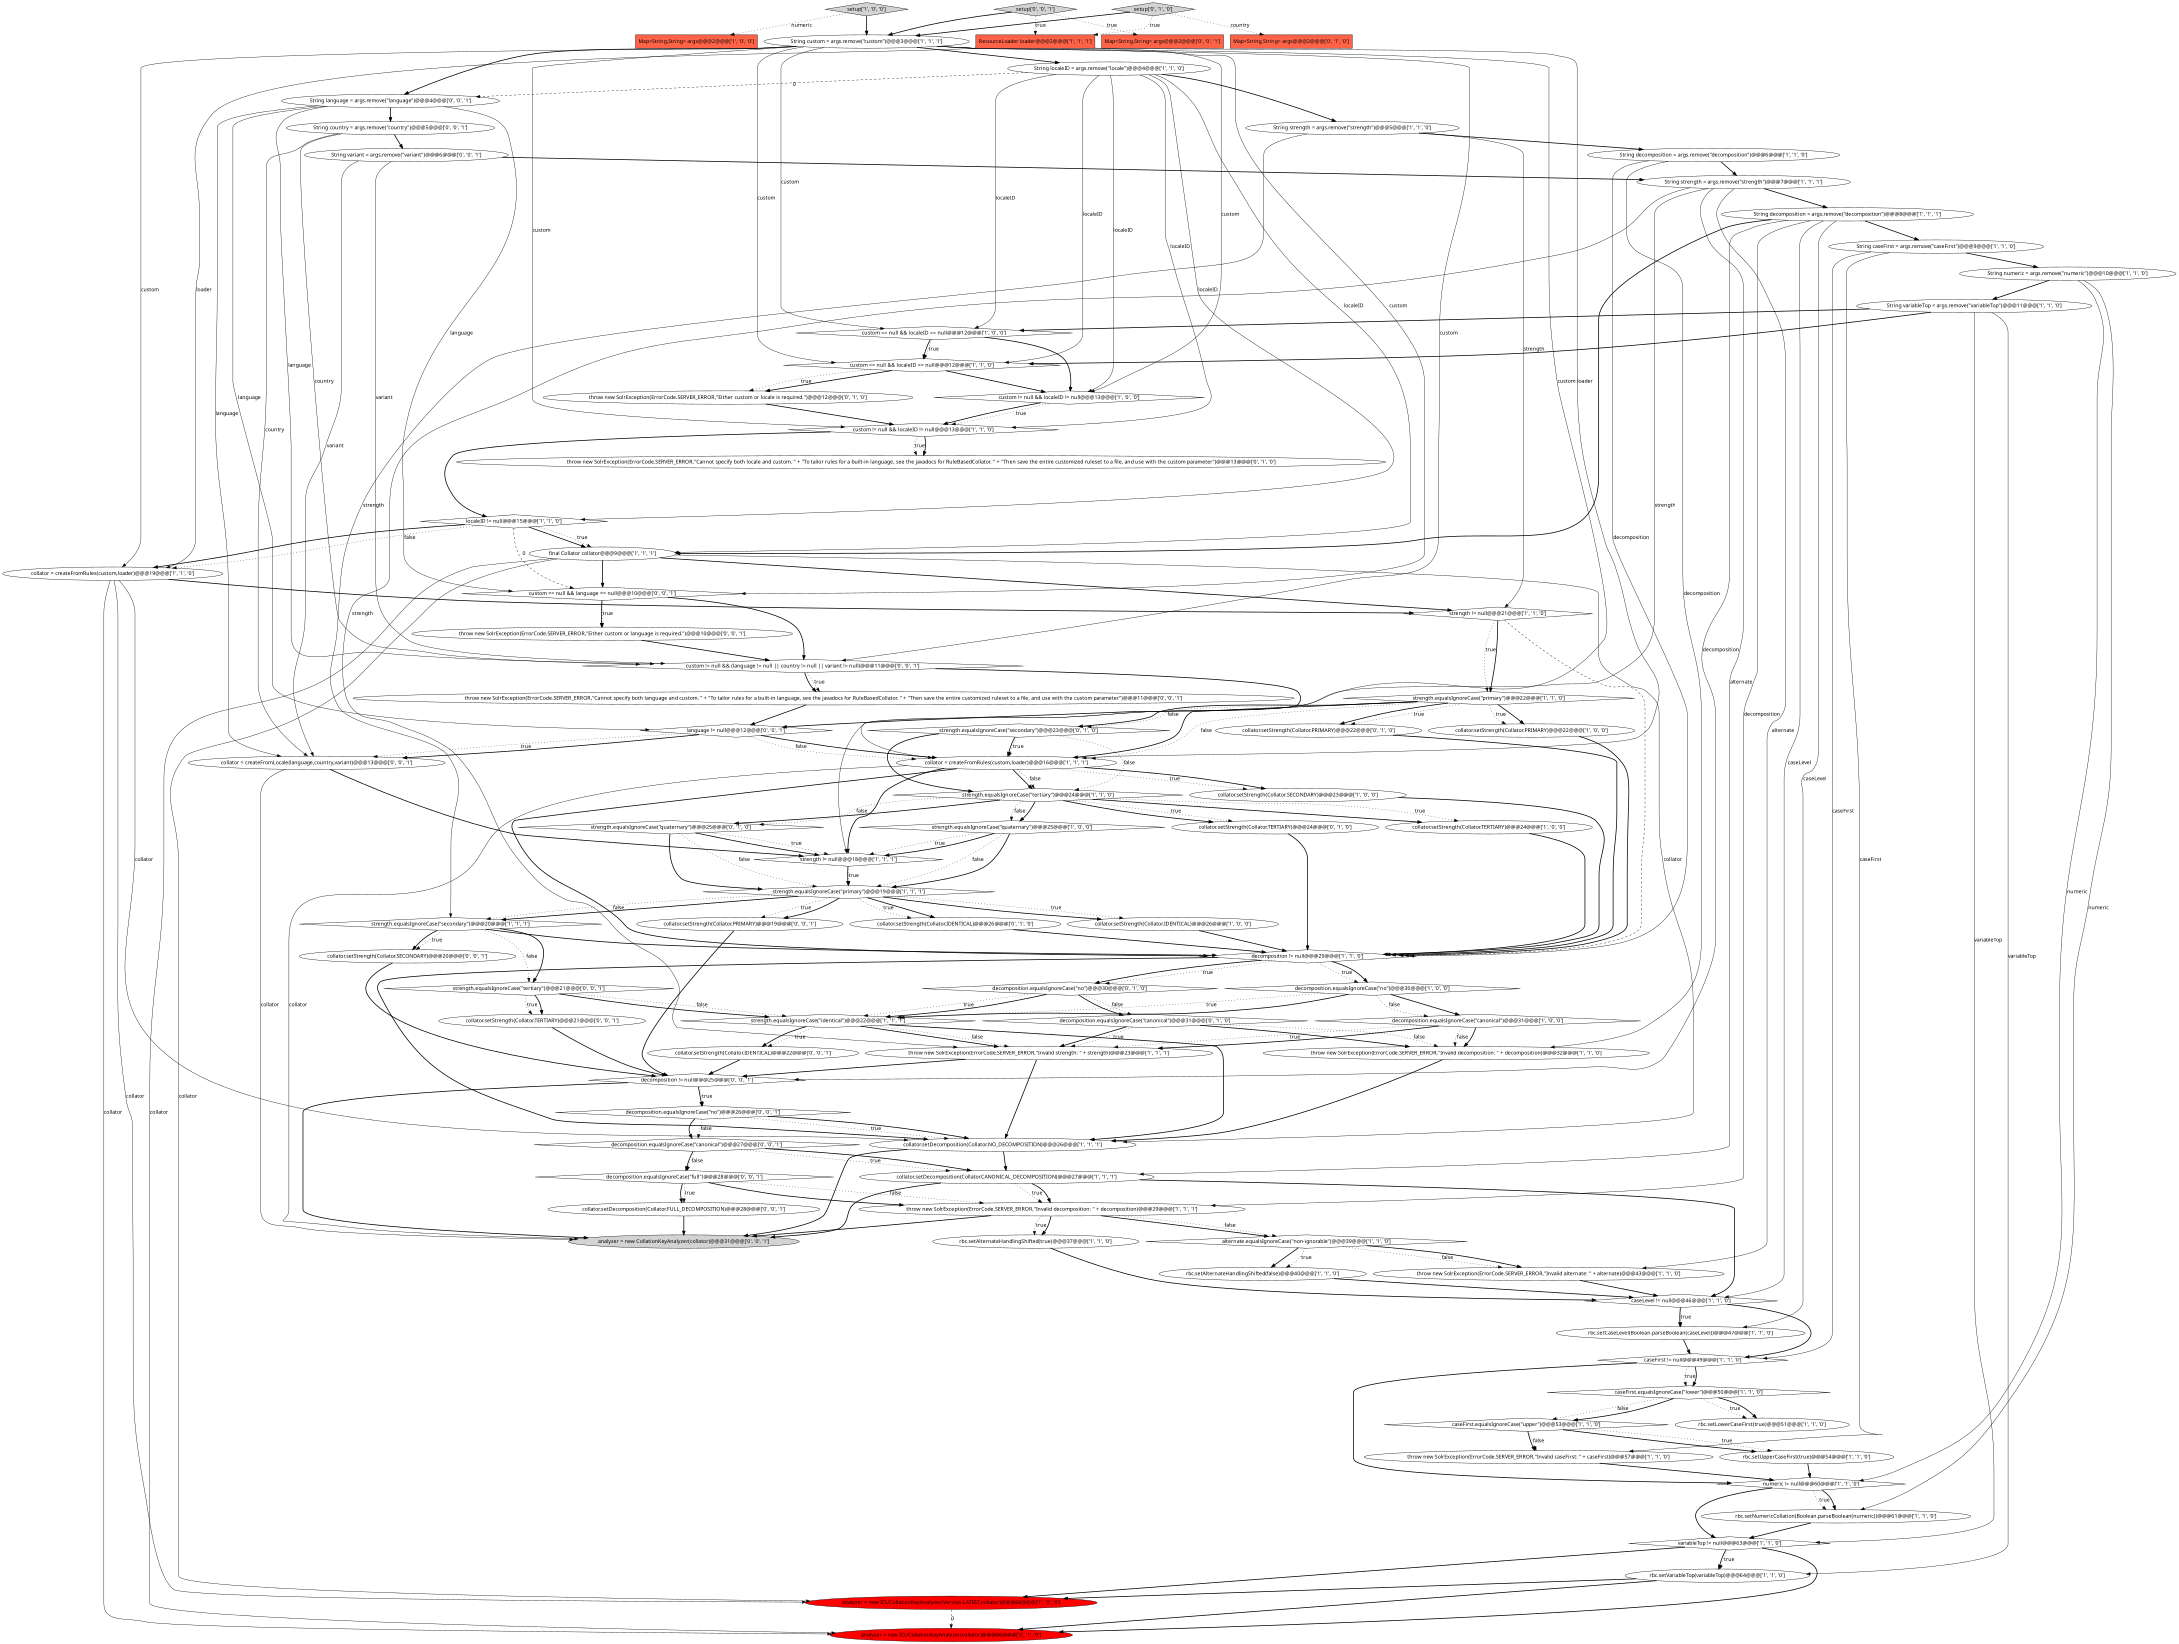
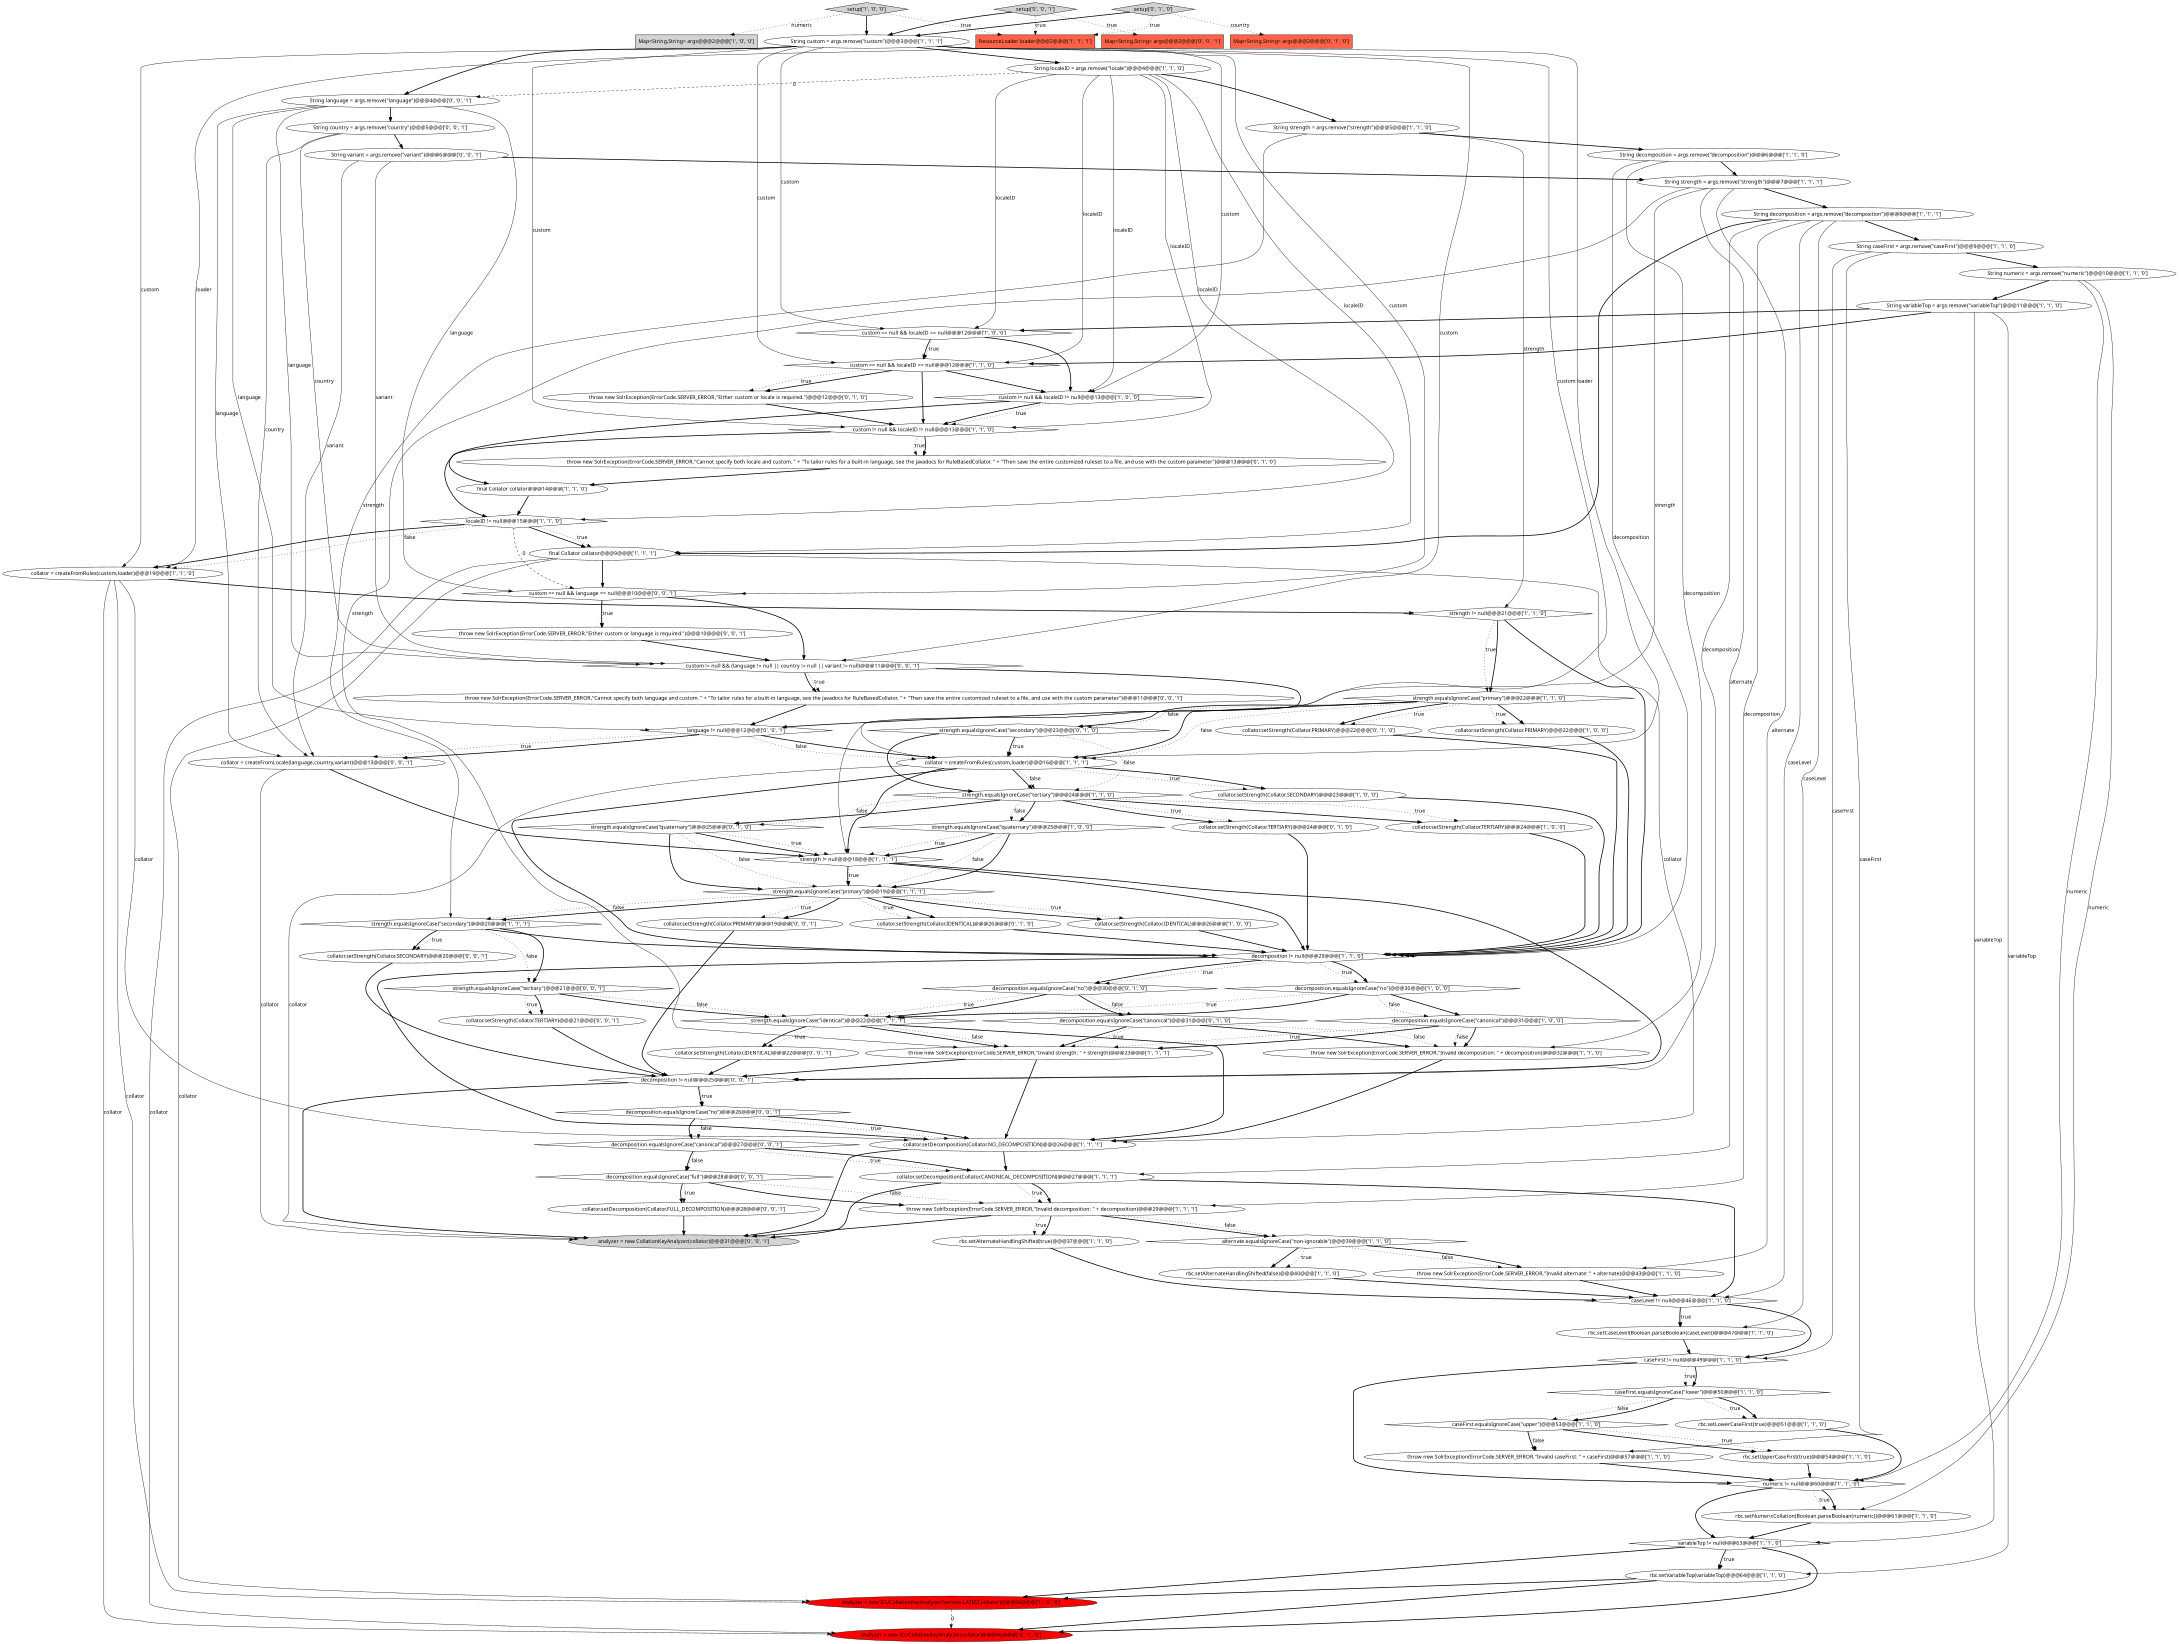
edge "setup['1', '0', '0']" -> "ResourceLoader loader@@@2@@@['1', '1', '1']": added, label "true"
node "Map<String,String> args@@@2@@@['1', '0', '0']": fillcolor tomato -> lightgray
edge "custom == null && localeID == null@@@12@@@['1', '1', '0']" -> "custom != null && localeID != null@@@13@@@['1', '1', '0']": added
node "final Collator collator@@@14@@@['1', '1', '0']": added
edge "final Collator collator@@@9@@@['1', '1', '1']" -> "strength != null@@@21@@@['1', '1', '0']": removed
edge "strength != null@@@21@@@['1', '1', '0']" -> "decomposition != null@@@29@@@['1', '1', '0']": style dashed -> bold
edge "strength != null@@@18@@@['1', '1', '1']" -> "decomposition != null@@@29@@@['1', '1', '0']": added
edge "strength != null@@@18@@@['1', '1', '1']" -> "decomposition != null@@@25@@@['0', '0', '1']": added
edge "rbc.setLowerCaseFirst(true)@@@51@@@['1', '1', '0']" -> "numeric != null@@@60@@@['1', '1', '0']": added
